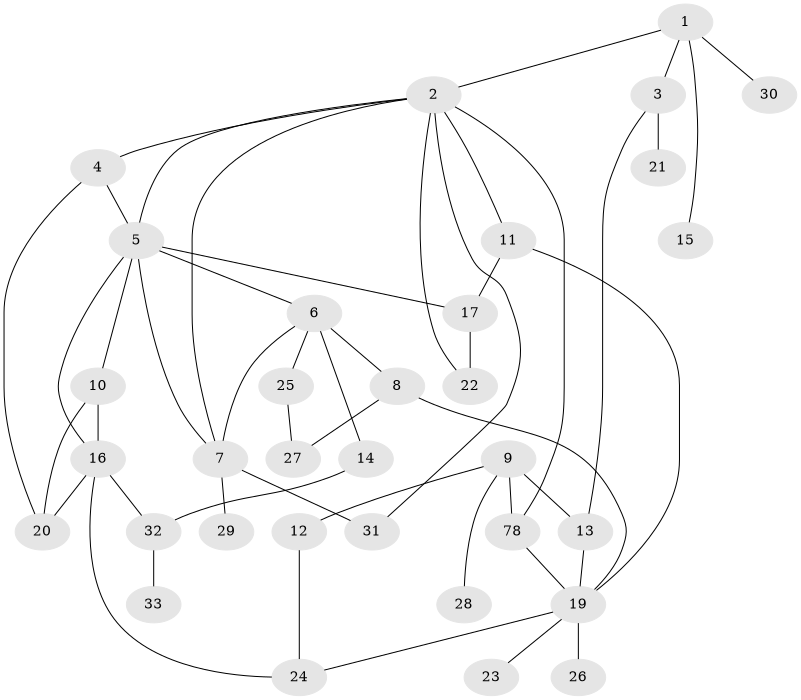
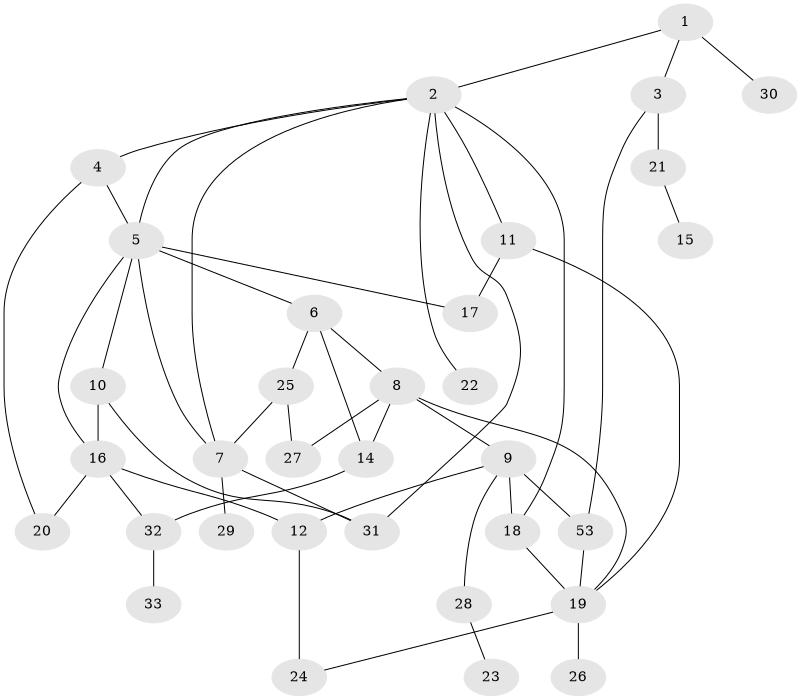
edge "1" -- "15": now "21" -- "15"
edge "17" -- "22": removed
edge "6" -- "7": now "25" -- "7"
edge "8" -- "14": added
edge "8" -- "9": added
edge "10" -- "20": now "10" -- "31"
node "78": label "78" -> "18"
node "13": label "13" -> "53"
edge "16" -- "24": now "16" -- "12"
edge "19" -- "23": now "28" -- "23"
